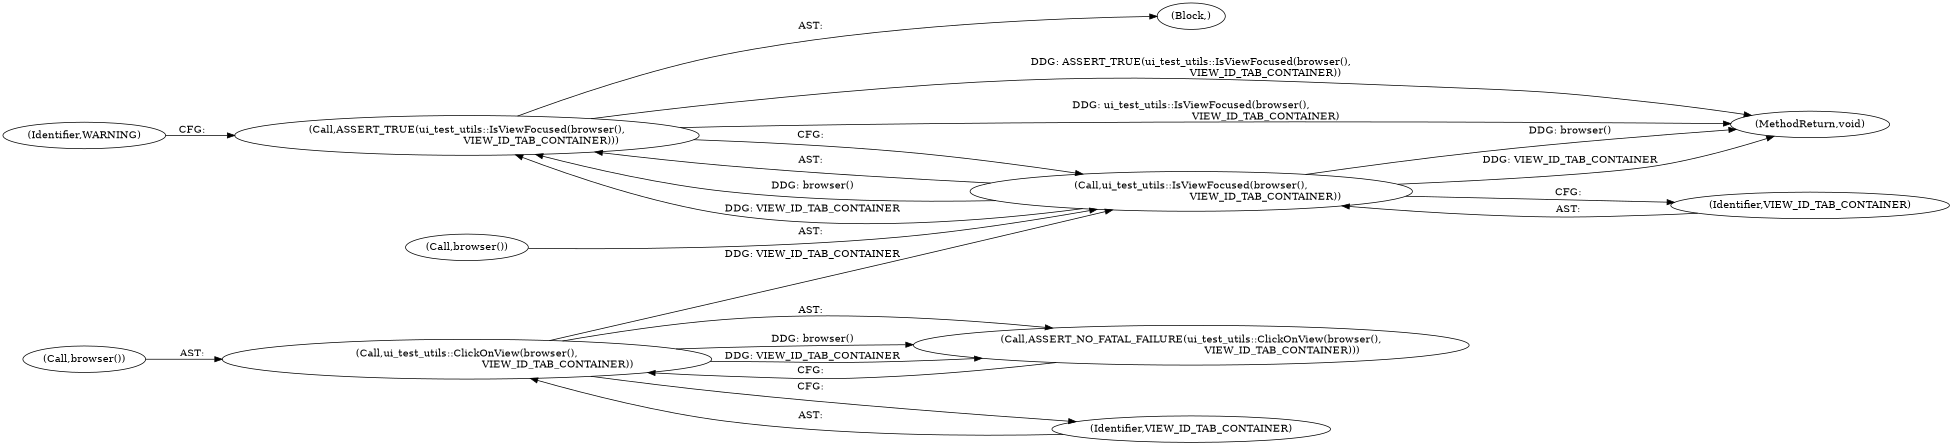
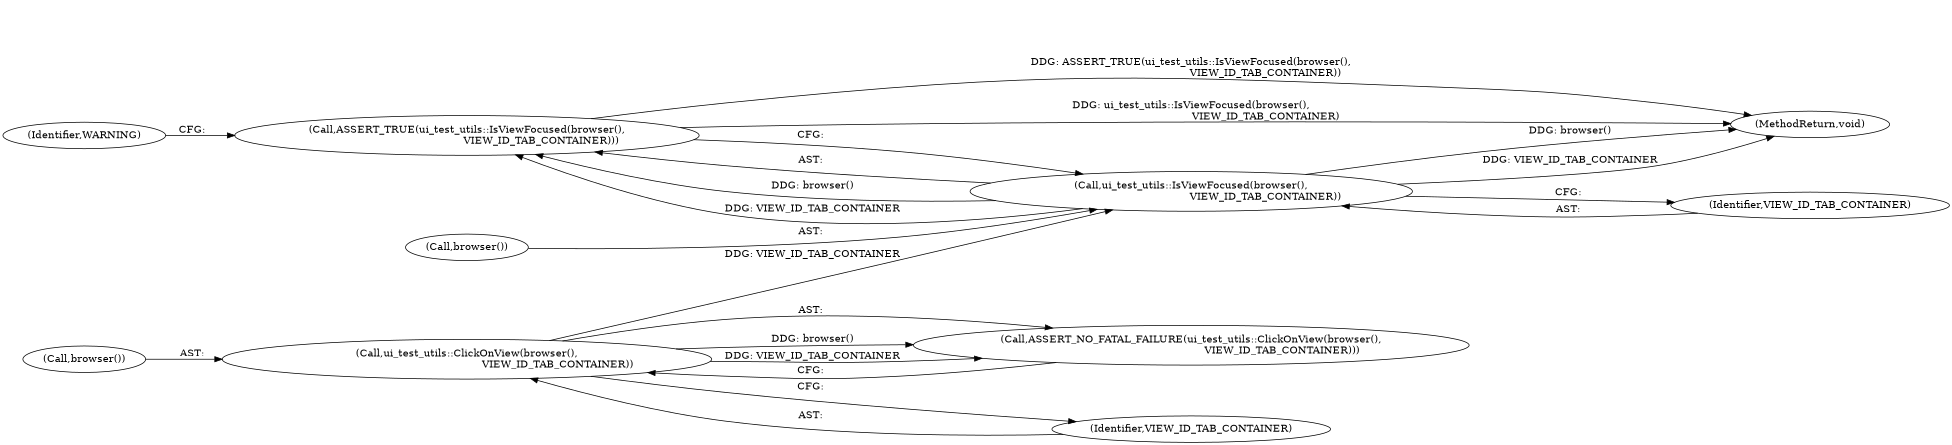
node "(Block,)": removed
